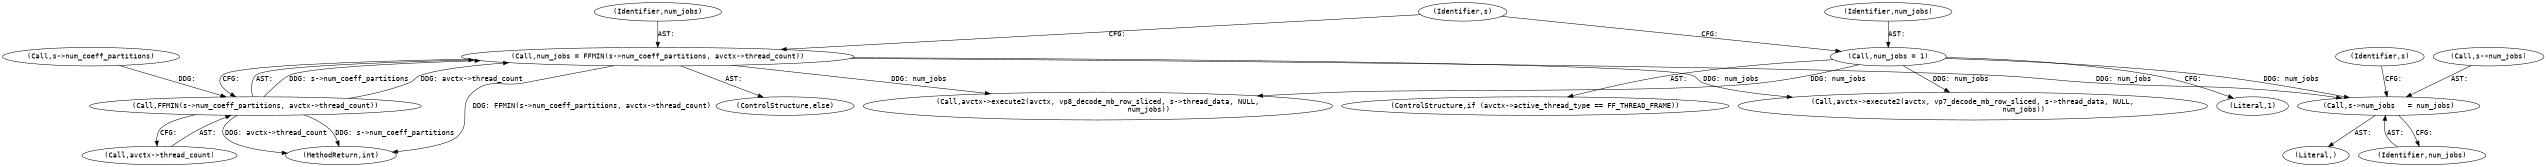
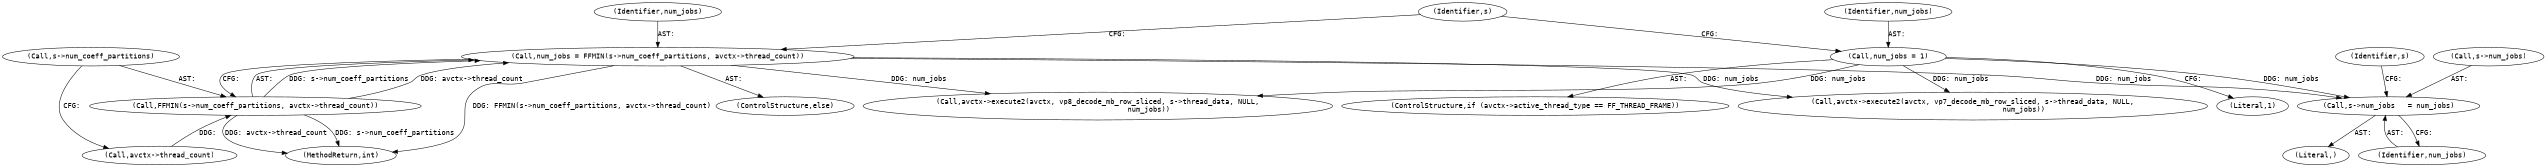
edge "(Call,s->num_coeff_partitions)" -> "(Call,FFMIN(s->num_coeff_partitions, avctx->thread_count))": label "DDG: " -> "AST: "
edge "(Call,FFMIN(s->num_coeff_partitions, avctx->thread_count))" -> "(Call,avctx->thread_count)": now "(Call,s->num_coeff_partitions)" -> "(Call,avctx->thread_count)"
edge "(Call,avctx->thread_count)" -> "(Call,FFMIN(s->num_coeff_partitions, avctx->thread_count))": label "AST: " -> "DDG: "
